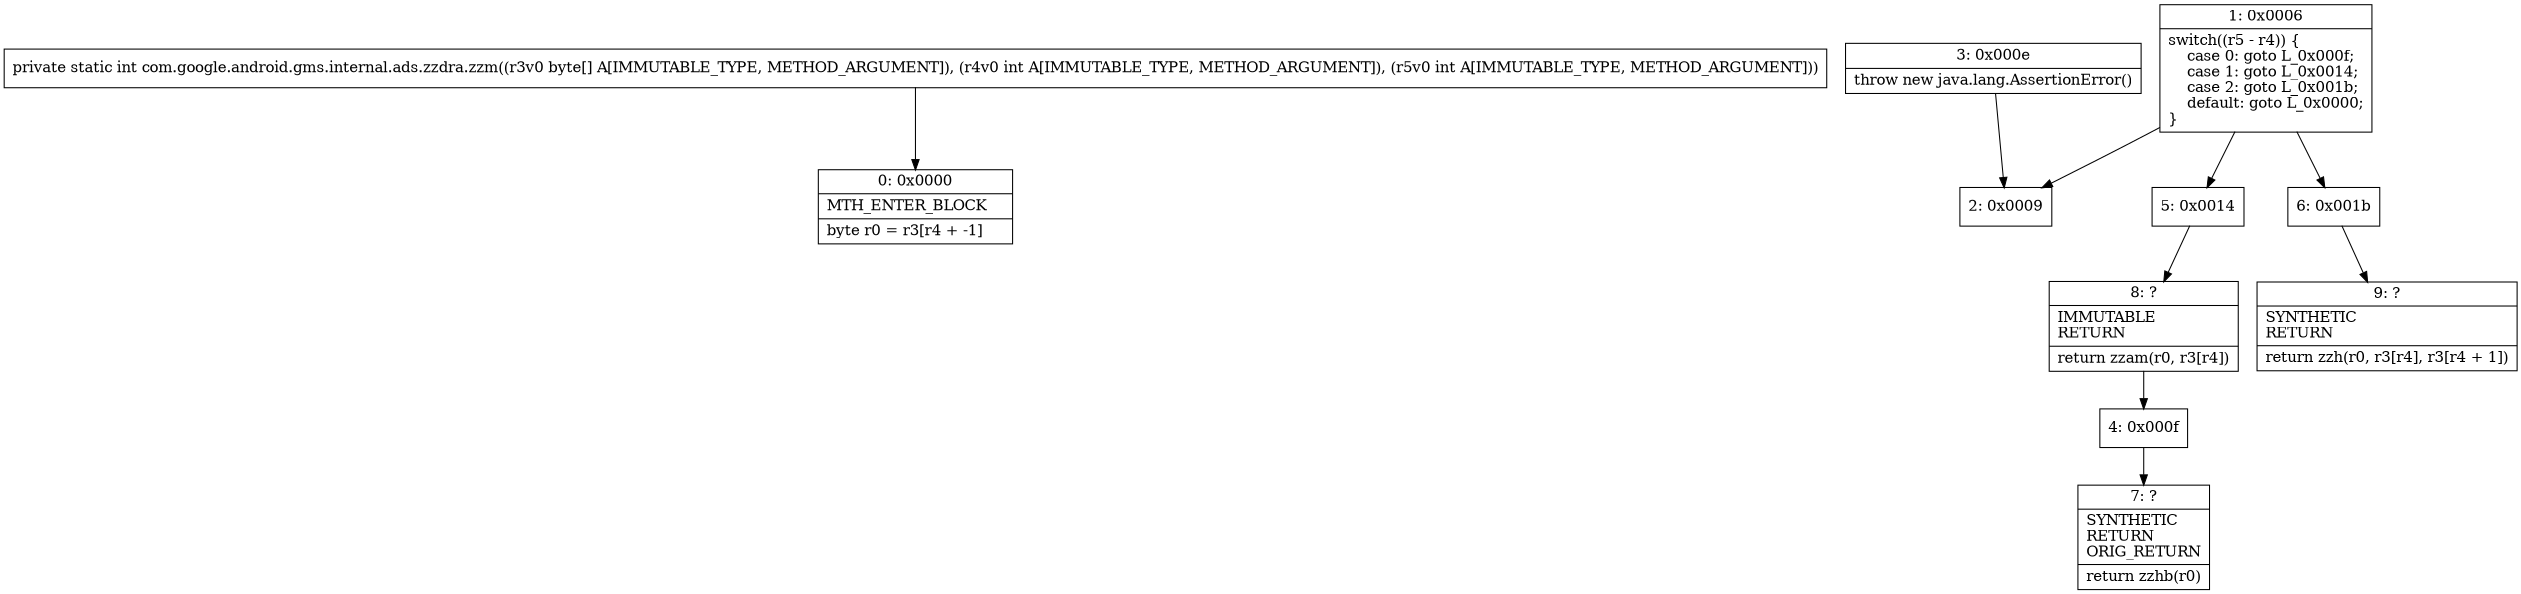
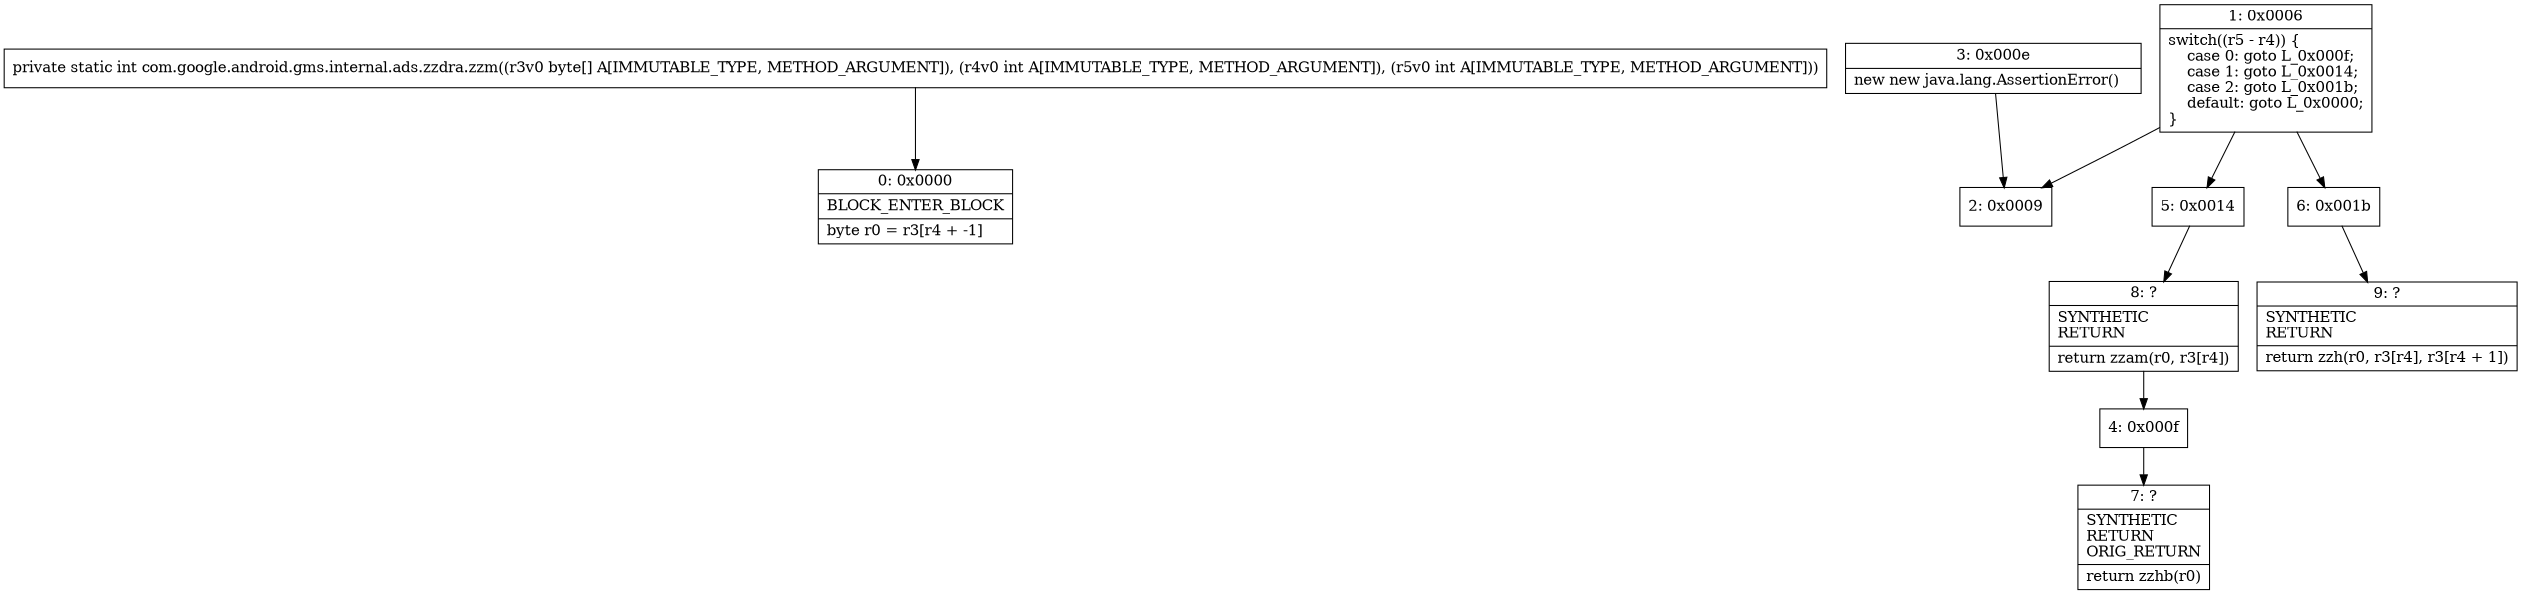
node "3: 0x000e": text "throw new java.lang.AssertionError()" -> "new new java.lang.AssertionError()"
node "0: 0x0000": text "MTH_ENTER_BLOCK" -> "BLOCK_ENTER_BLOCK"
node "8: ?": text "IMMUTABLE" -> "SYNTHETIC"
